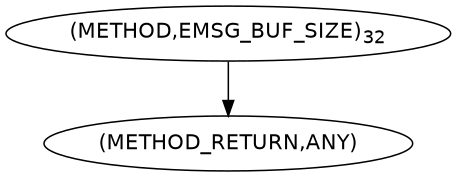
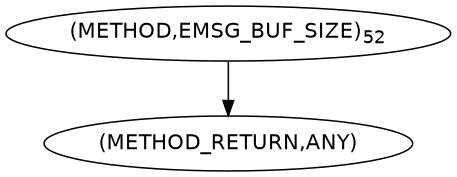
node "(METHOD,EMSG_BUF_SIZE)": text "32" -> "52"
